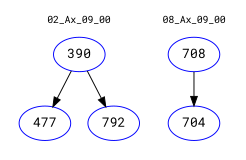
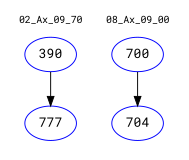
cluster "02_Ax_09_00": label "02_Ax_09_00" -> "02_Ax_09_70"
node "708": label "708" -> "700"
node "477": label "477" -> "777"
node "792": removed
